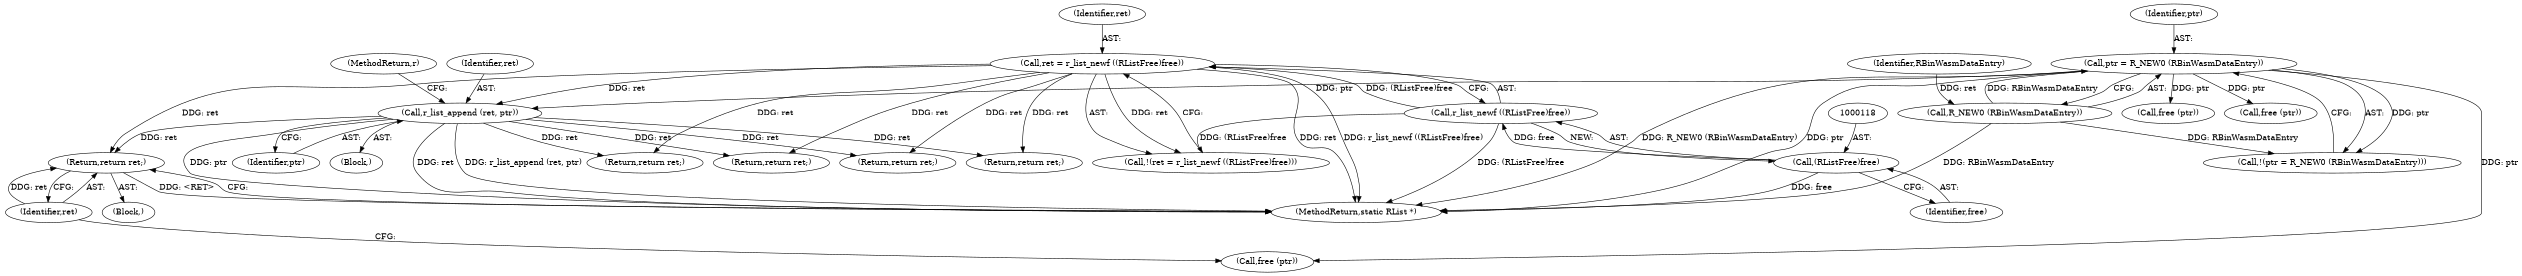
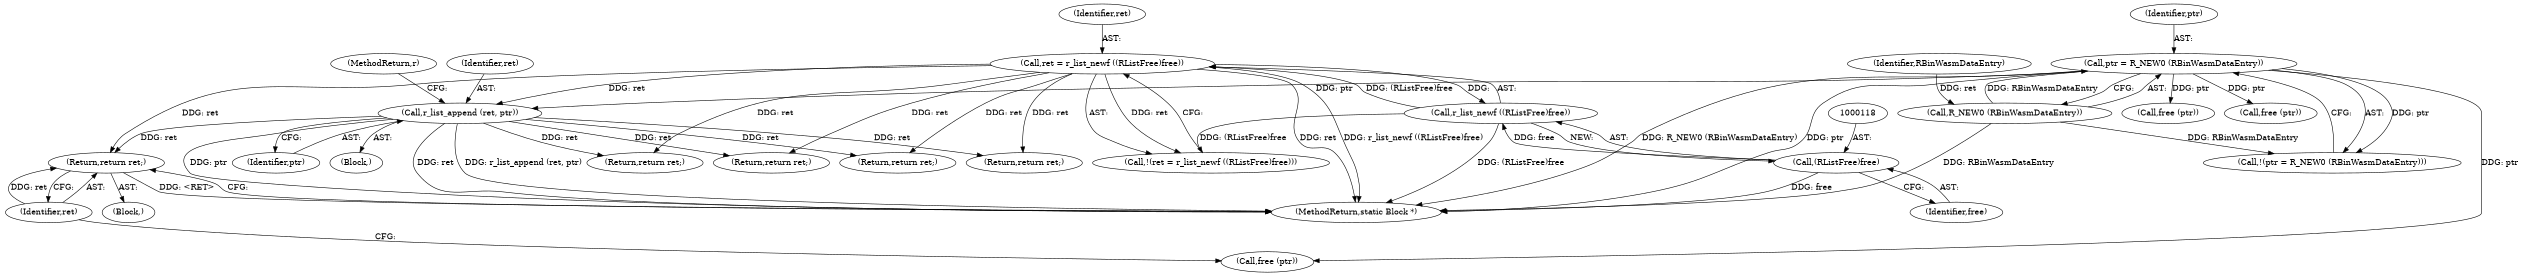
edge "(Call,ret = r_list_newf ((RListFree)free))" -> "(Call,r_list_newf ((RListFree)free))": label "CFG: " -> "DDG: "
node "(MethodReturn,static RList *)": label "(MethodReturn,static RList *)" -> "(MethodReturn,static Block *)"
